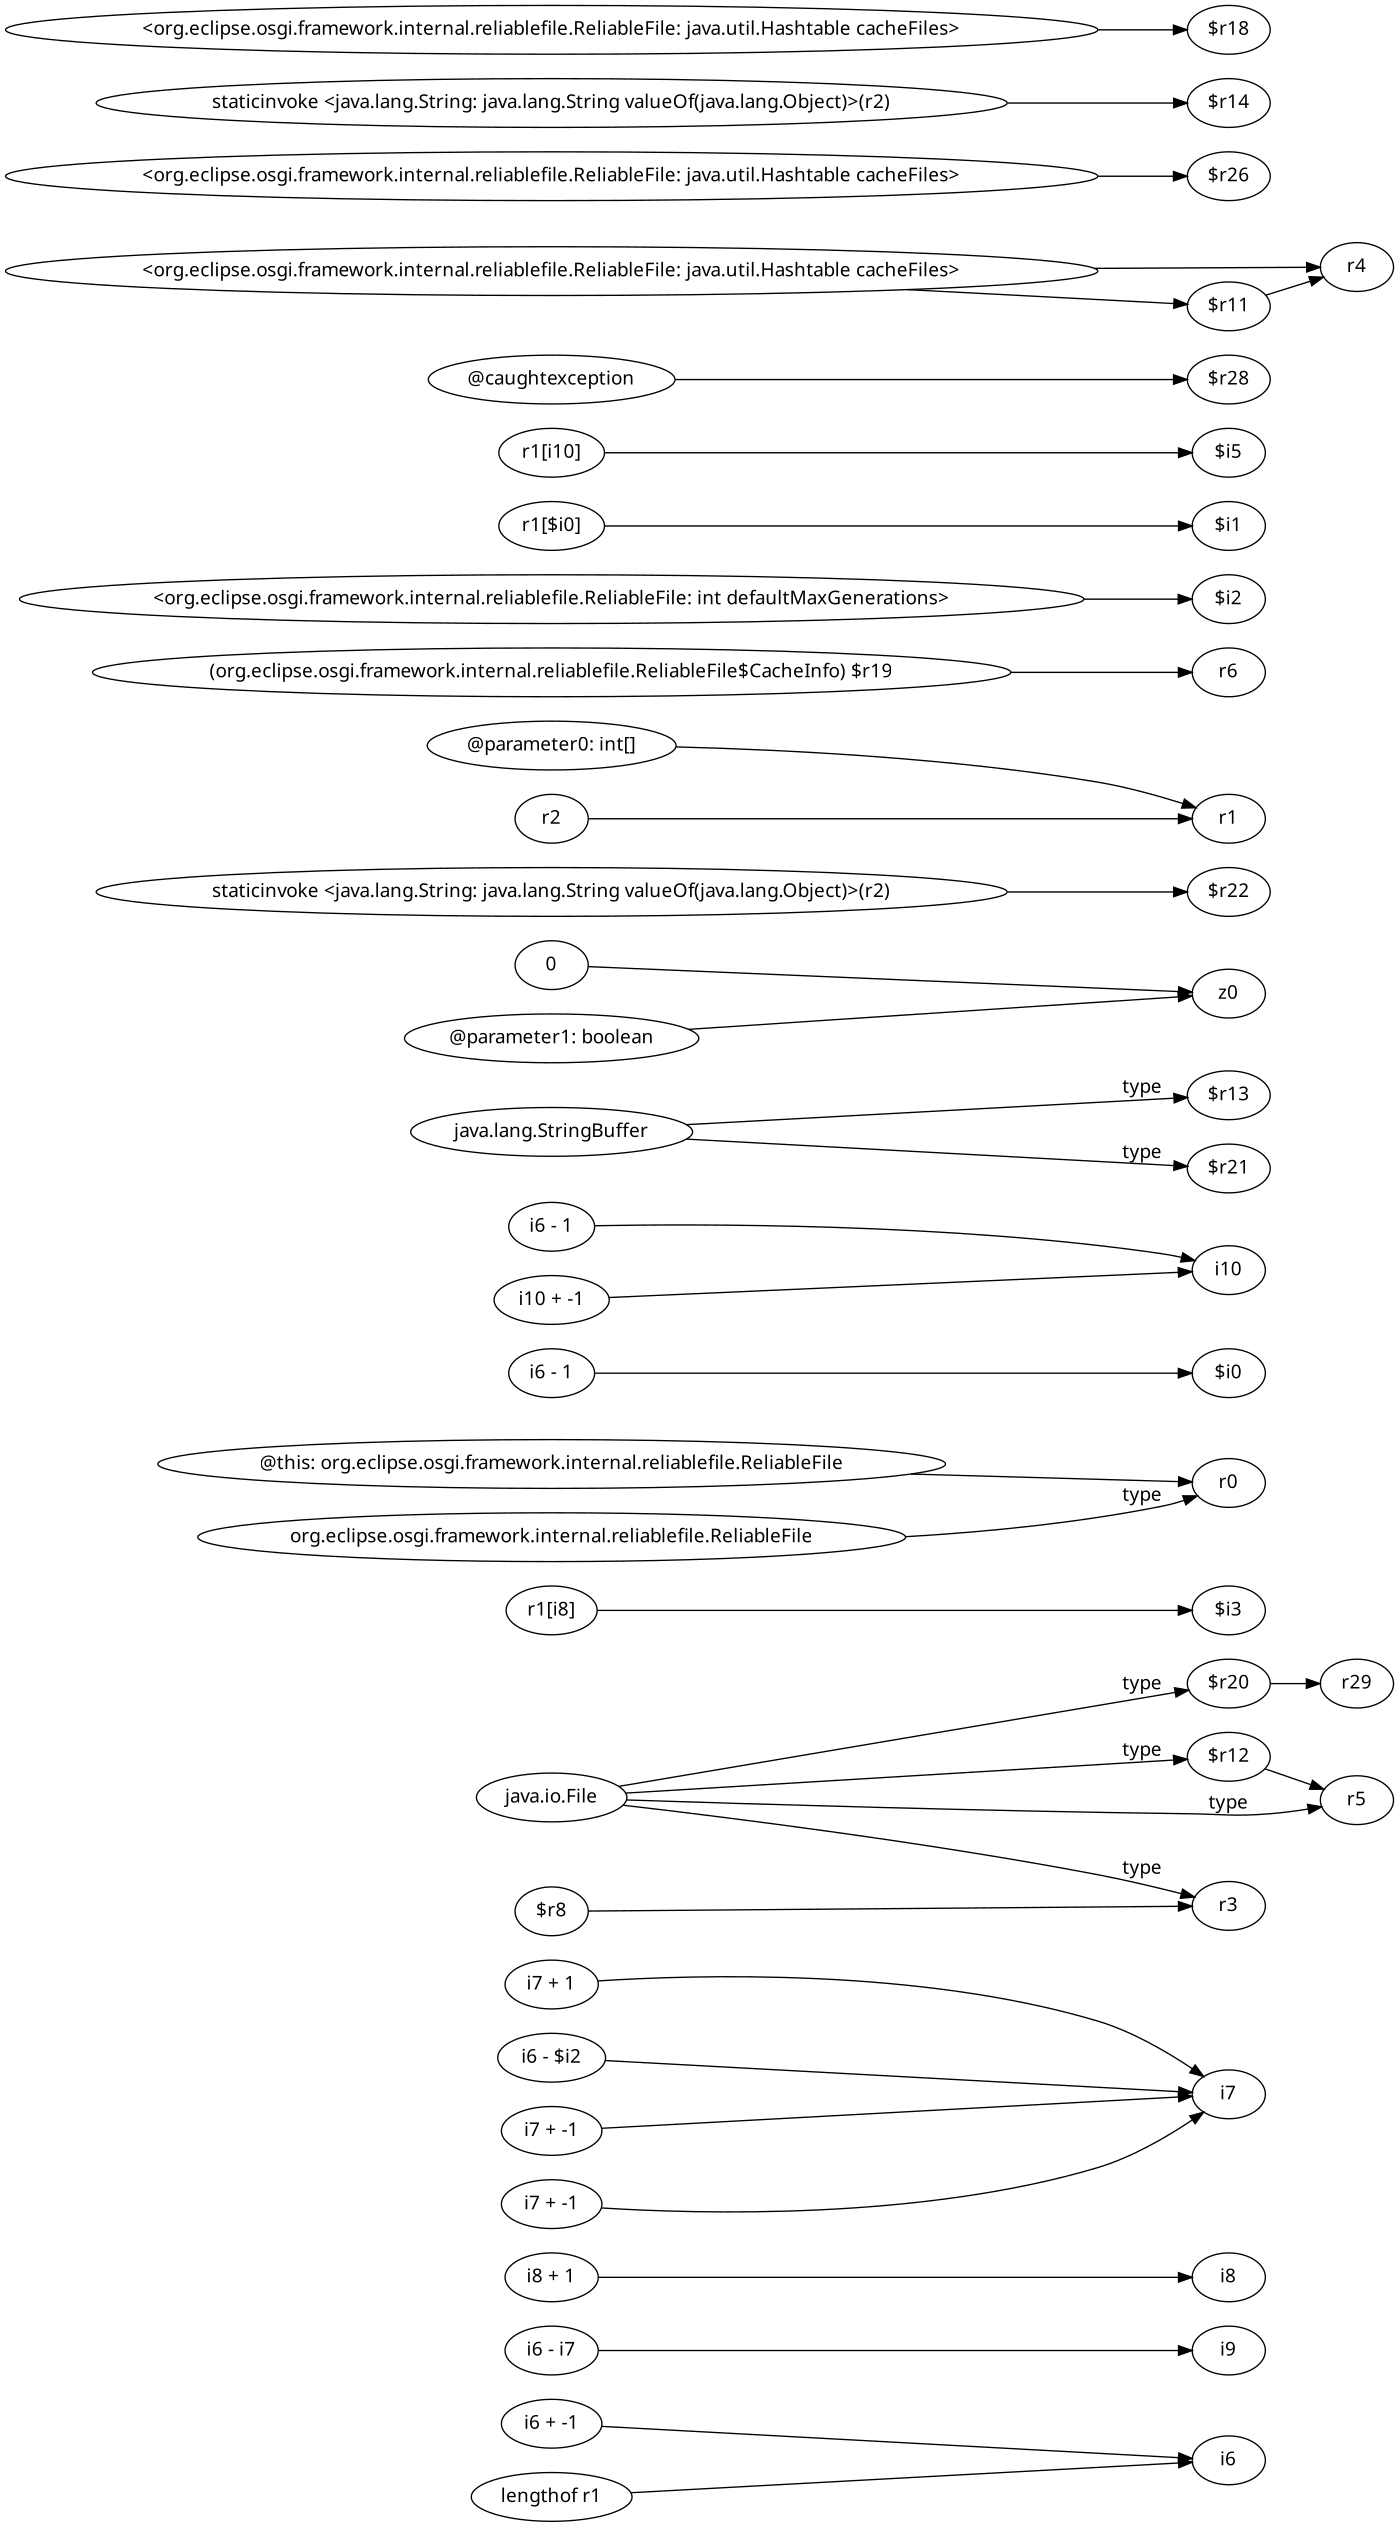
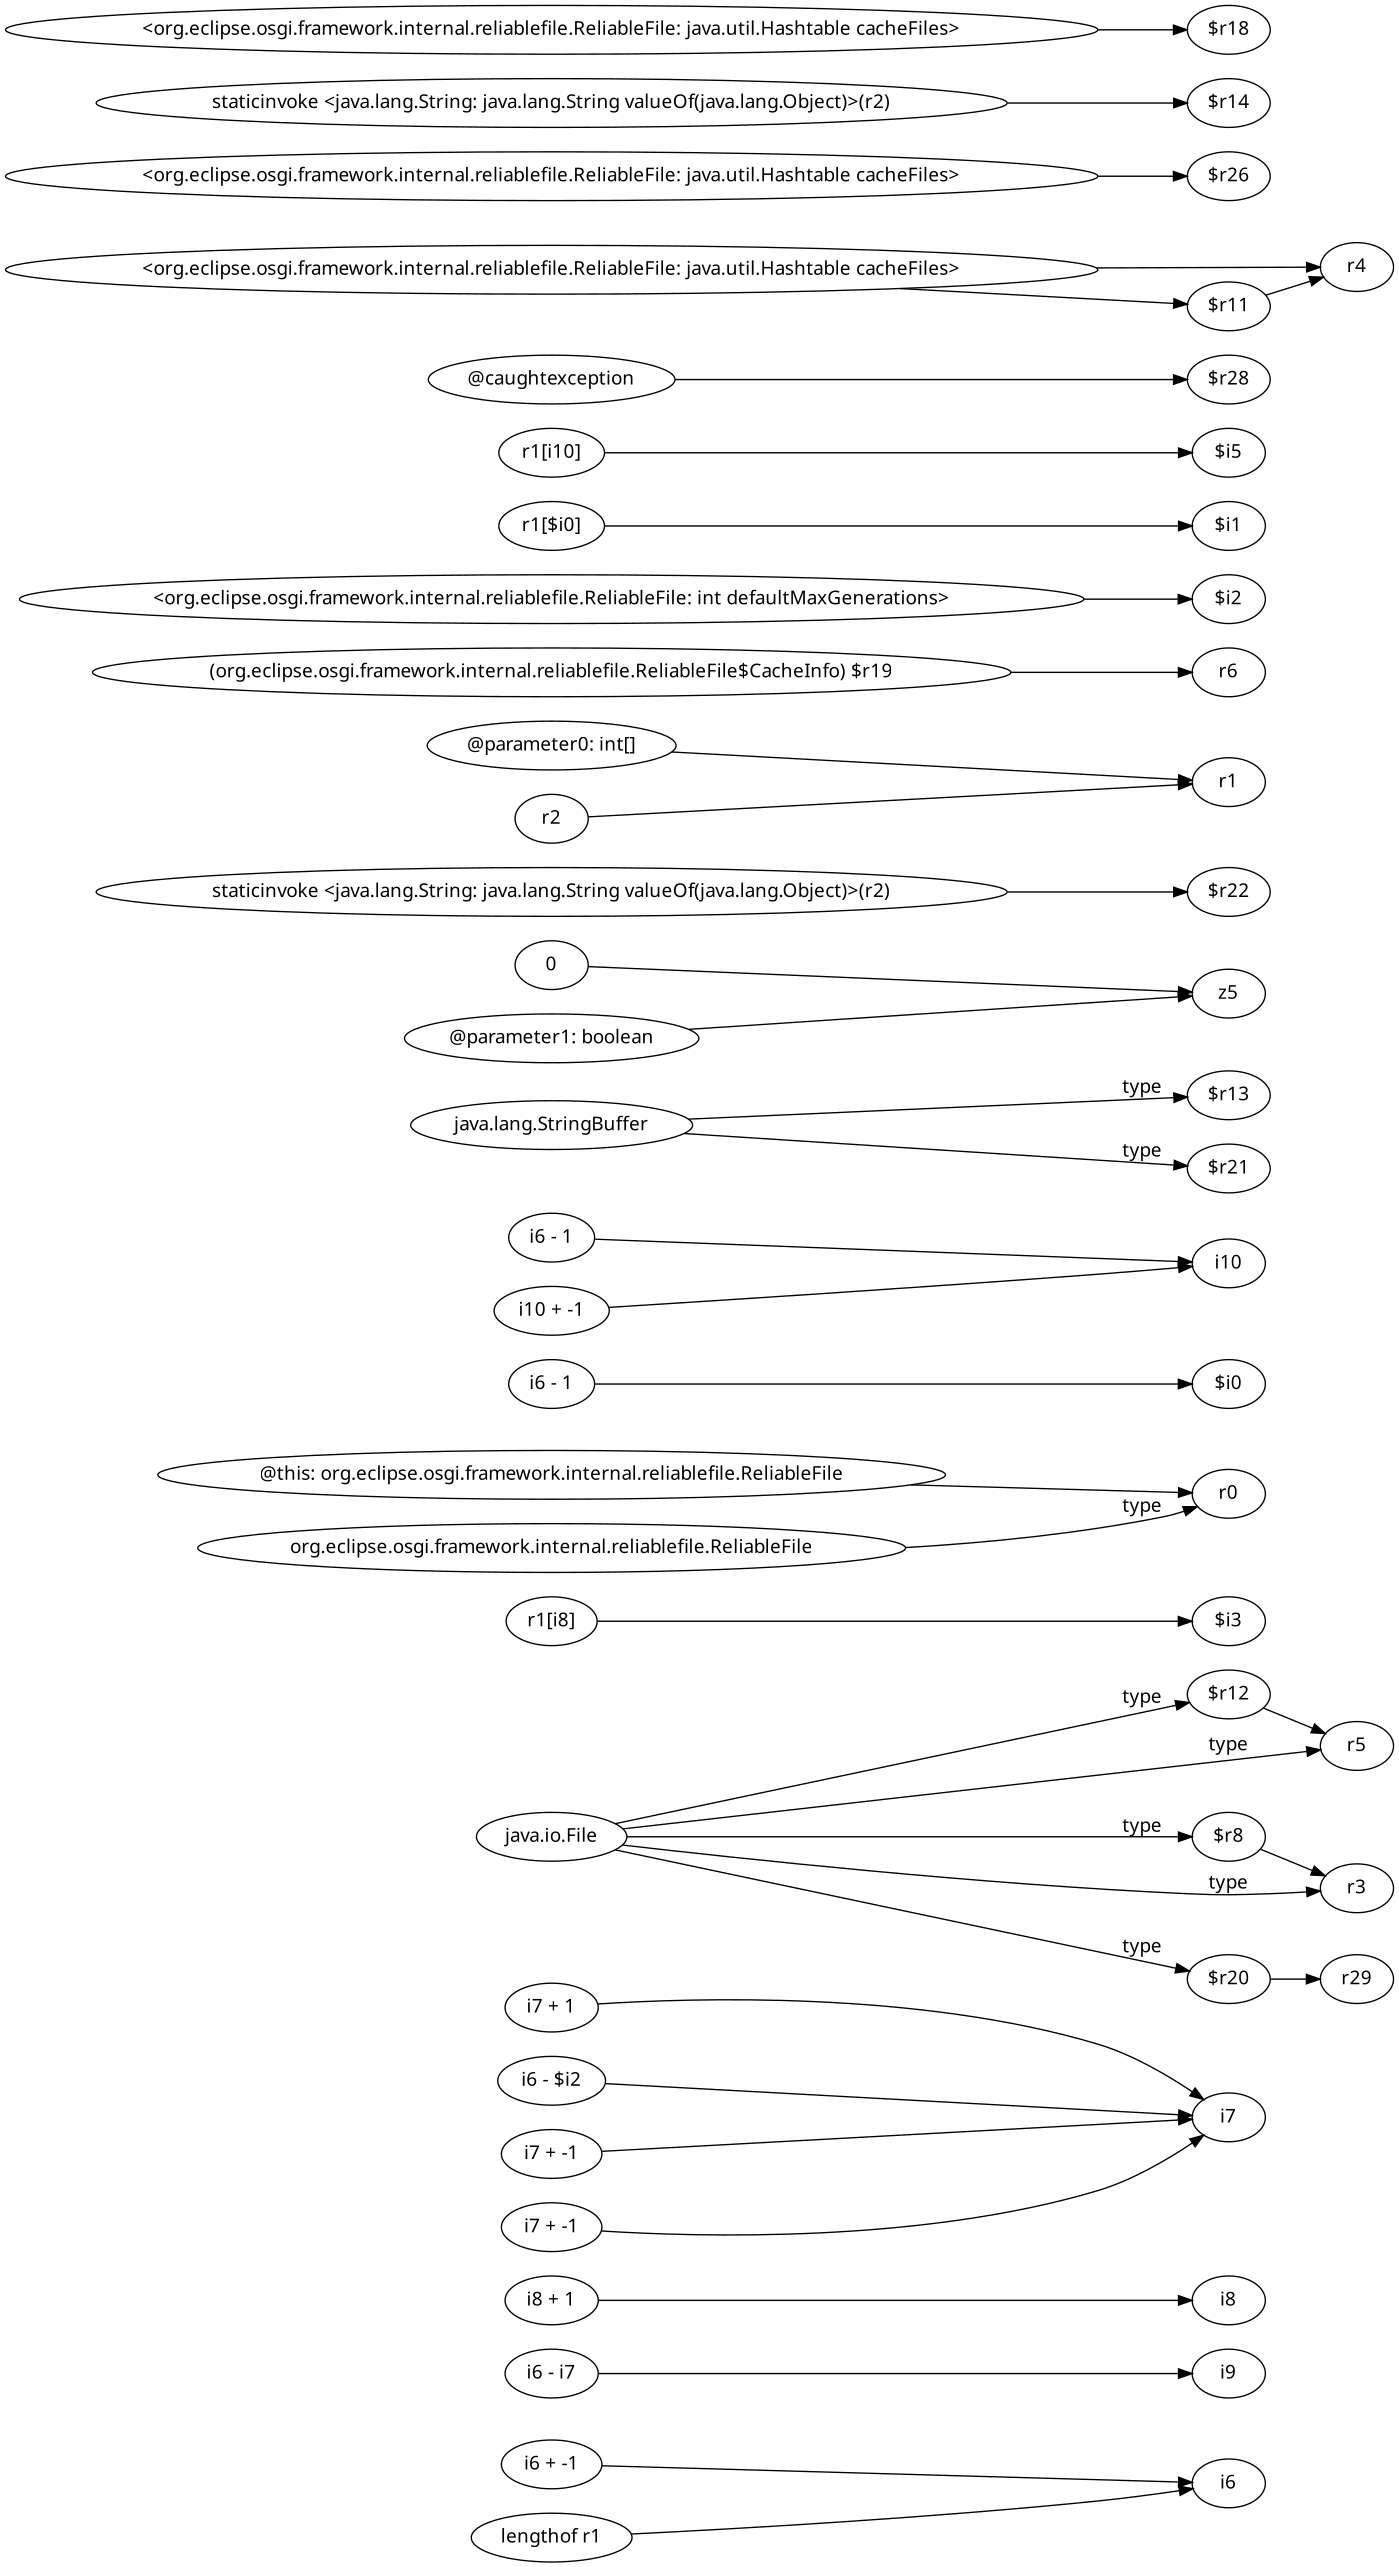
node "z0": label "z0" -> "z5"
edge "java.io.File" -> "$r8": added, label "type"
